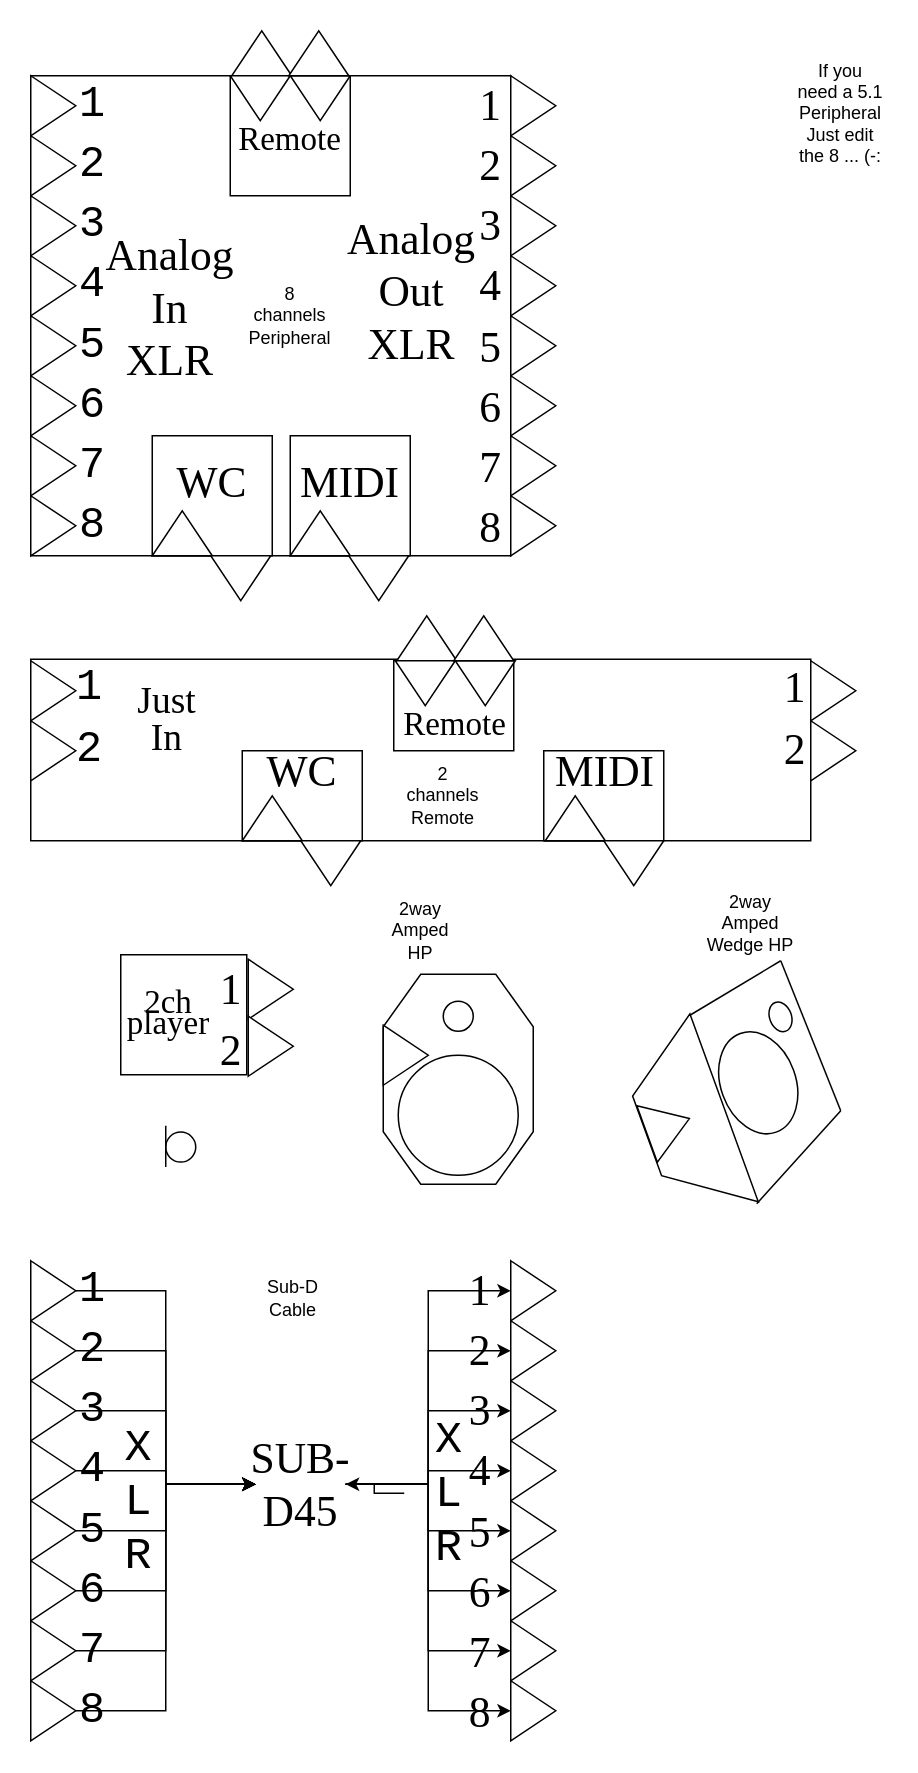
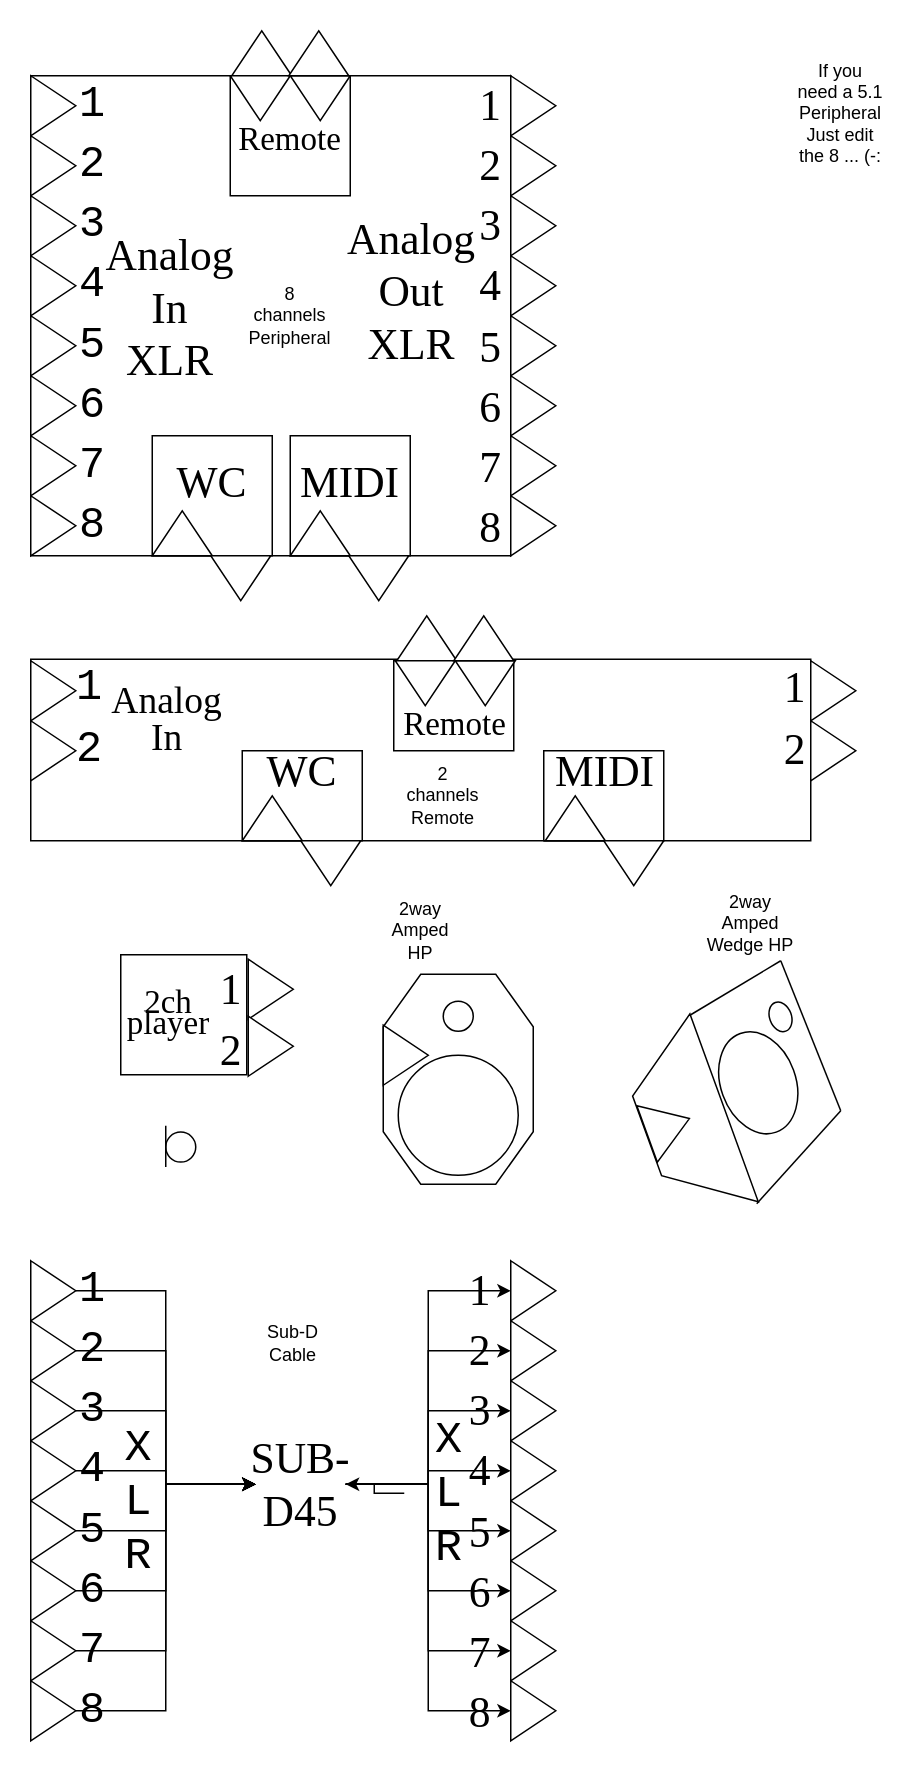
node "Just In": label "Just In" -> "Analog In"
node "Sub-D Cable": moved (293, 1298) -> (293, 1343)
